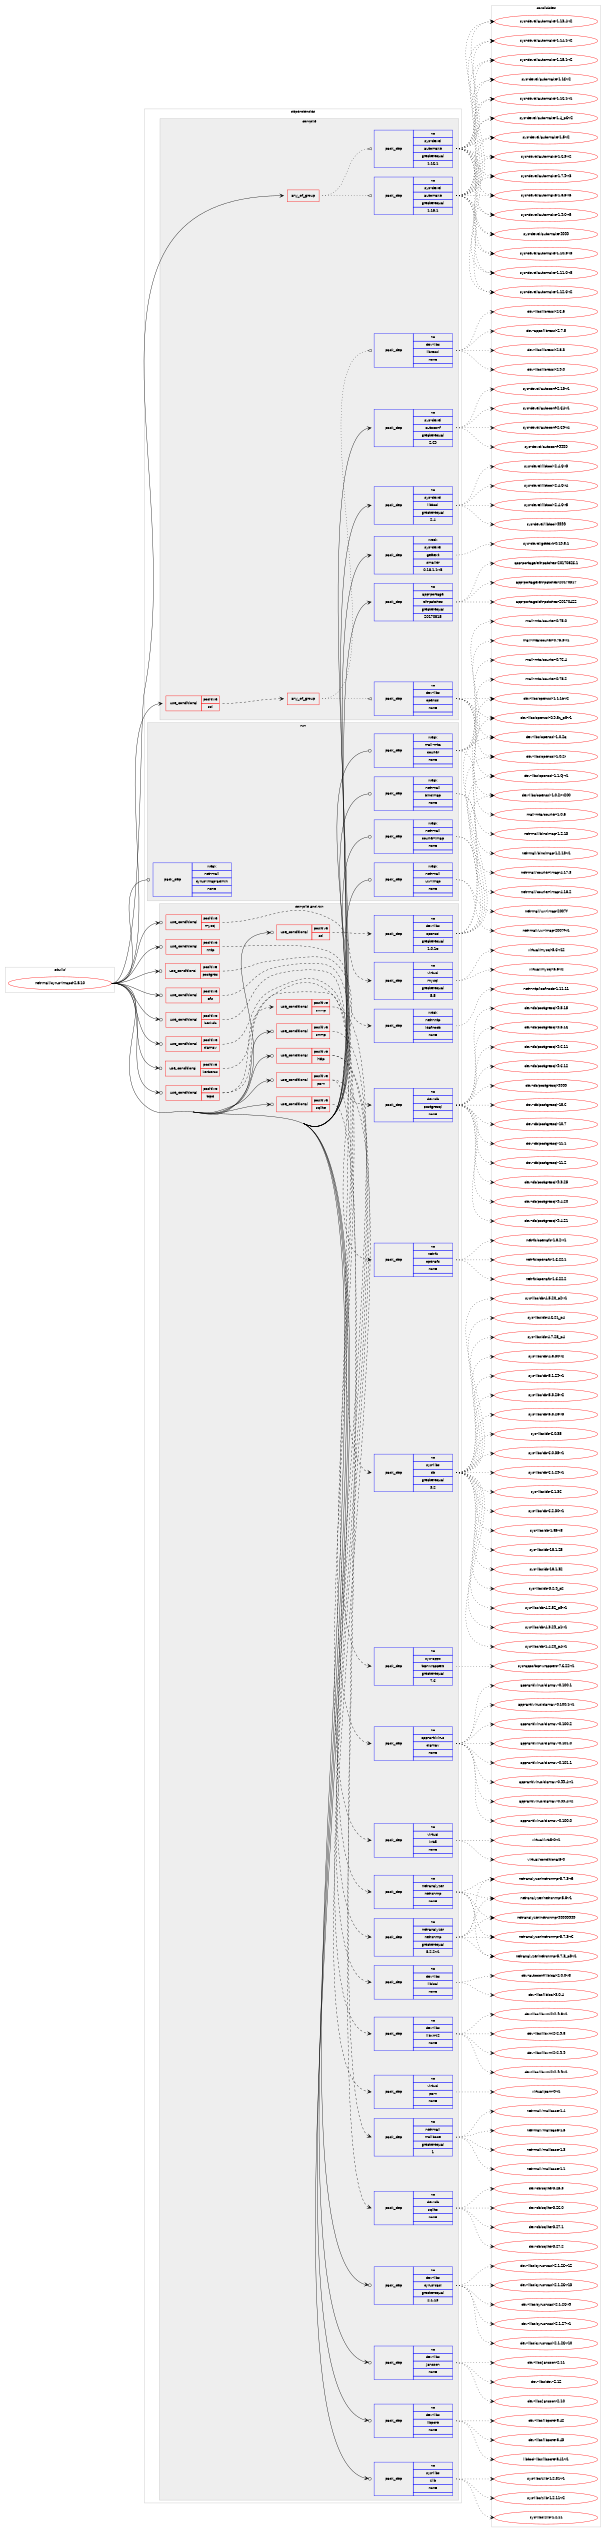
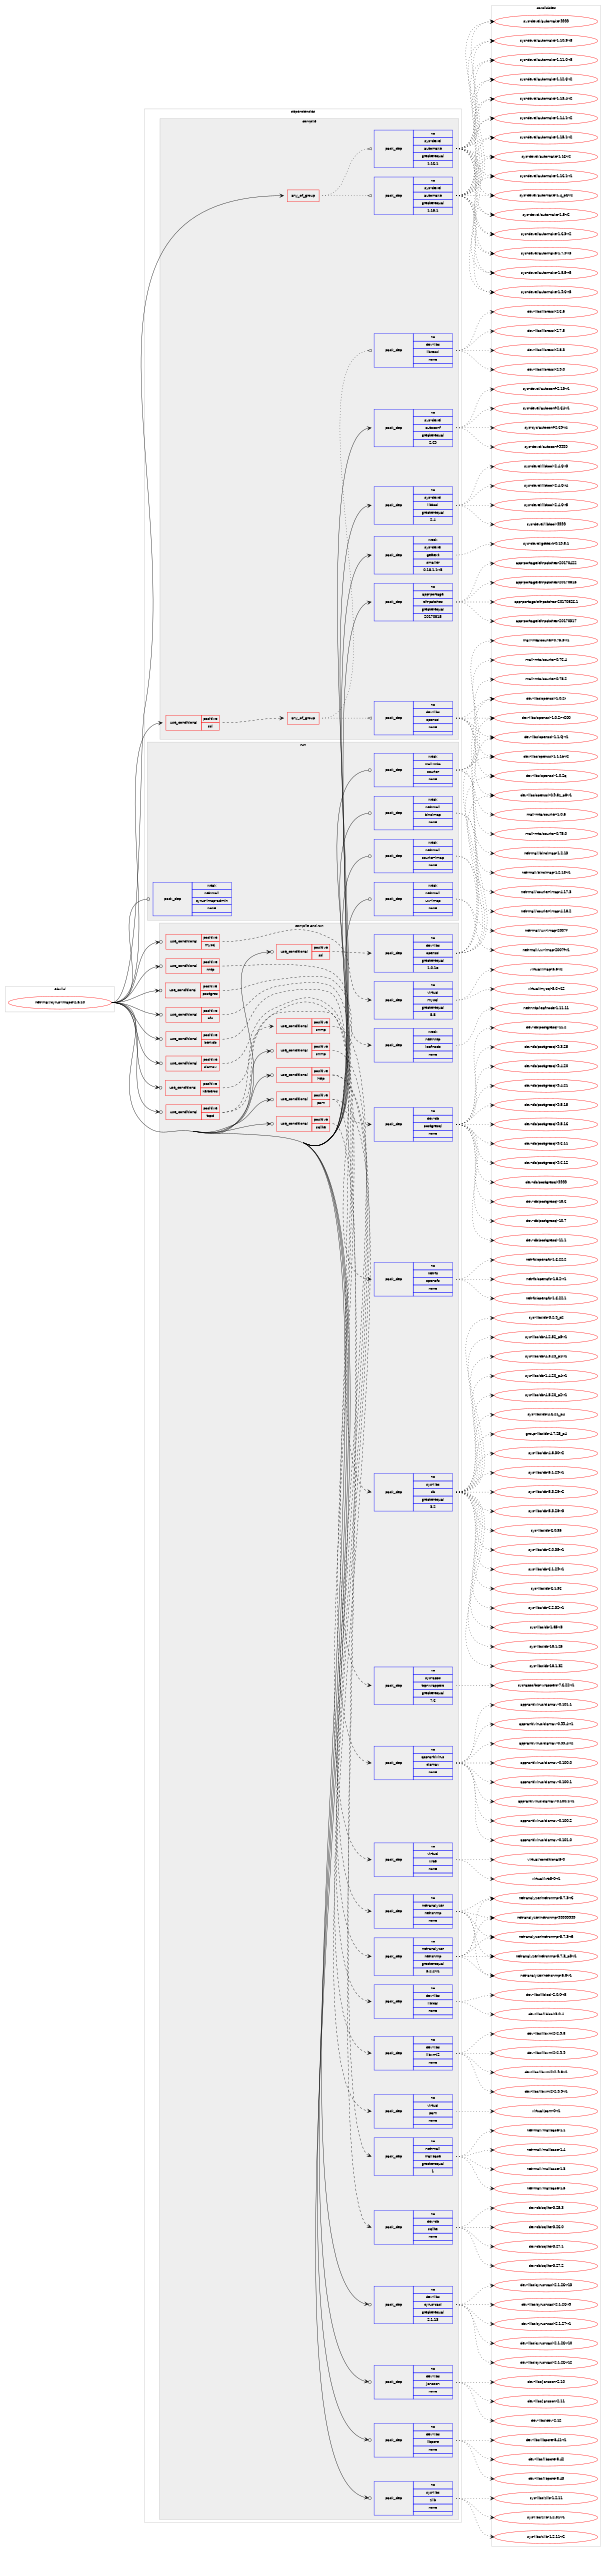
node "dev-apps/libressl-2.7.5": label "dev-apps/libressl-2.7.5" -> "dev-libs/libressl-2.7.5"
node "sys-devel/autoconf-2.69-r4": label "sys-devel/autoconf-2.69-r4" -> "sys-sys/autoconf-2.69-r4"
node "app-portage/elt-patches-20170815": added
node "virtual/mysql-5.5-r2": label "virtual/mysql-5.5-r2" -> "virtual/imap-5.5-r2"
node "sys-libs/db-4.7.25_p4": label "sys-libs/db-4.7.25_p4" -> "group-libs/db-4.7.25_p4"
node "sys-libs/db-6.2.30-r1": label "sys-libs/db-6.2.30-r1" -> "sys-libs/db-6.2.32-r1"
node "dev-autoconf/libical-2.0.0-r3": label "dev-autoconf/libical-2.0.0-r3" -> "dev-libs/libical-2.0.0-r3"
node "libtool-libs/libpcre-8.41-r1": label "libtool-libs/libpcre-8.41-r1" -> "dev-libs/libpcre-8.41-r1"
